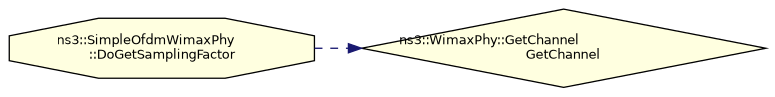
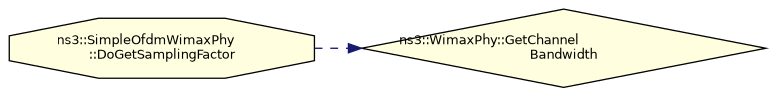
node "ns3::WimaxPhy::GetChannel GetChannel": label "ns3::WimaxPhy::GetChannel GetChannel" -> "ns3::WimaxPhy::GetChannel Bandwidth"
